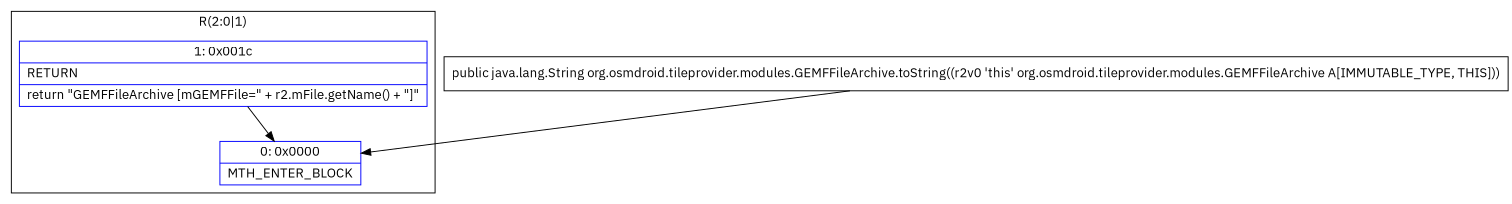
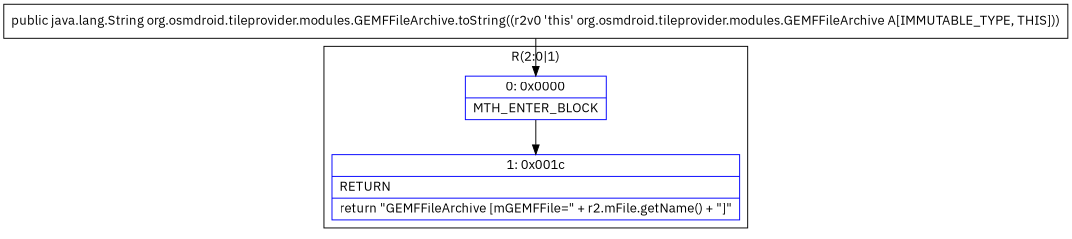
edge "1: 0x001c" -> "0: 0x0000": reversed
